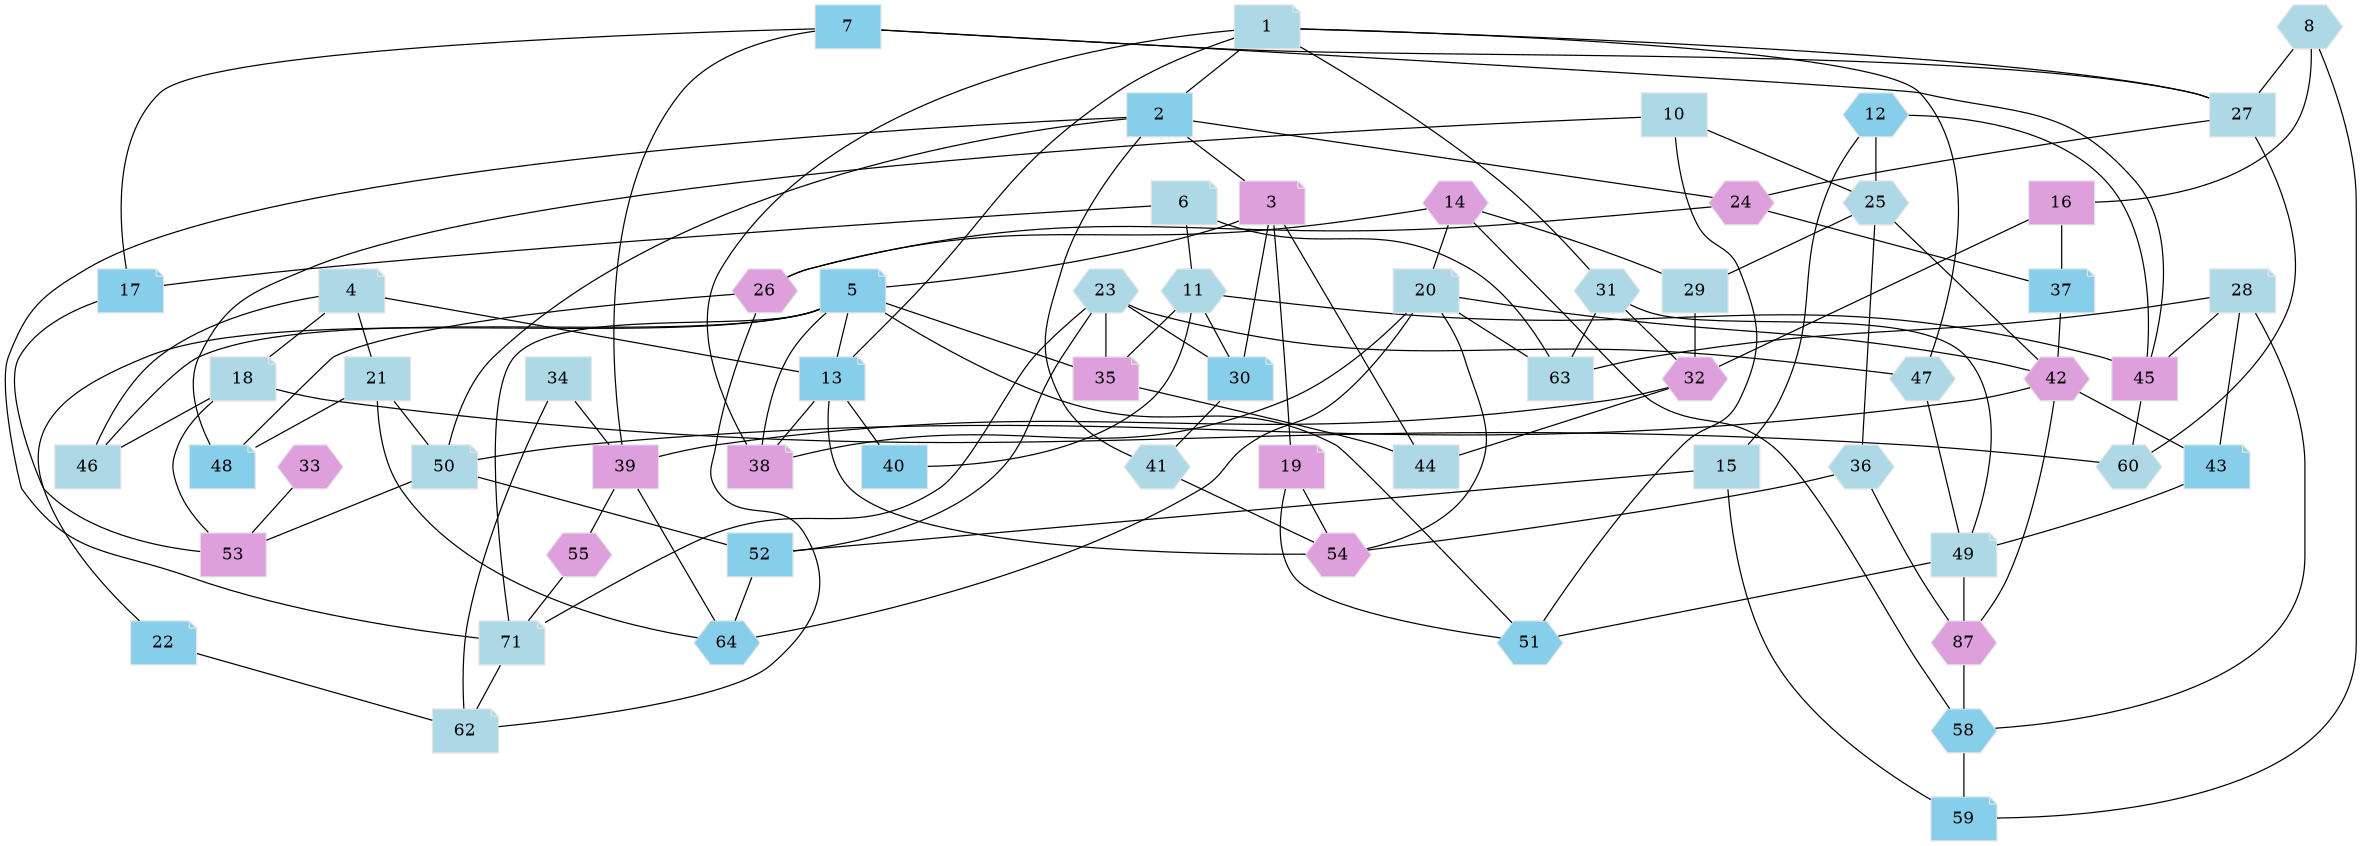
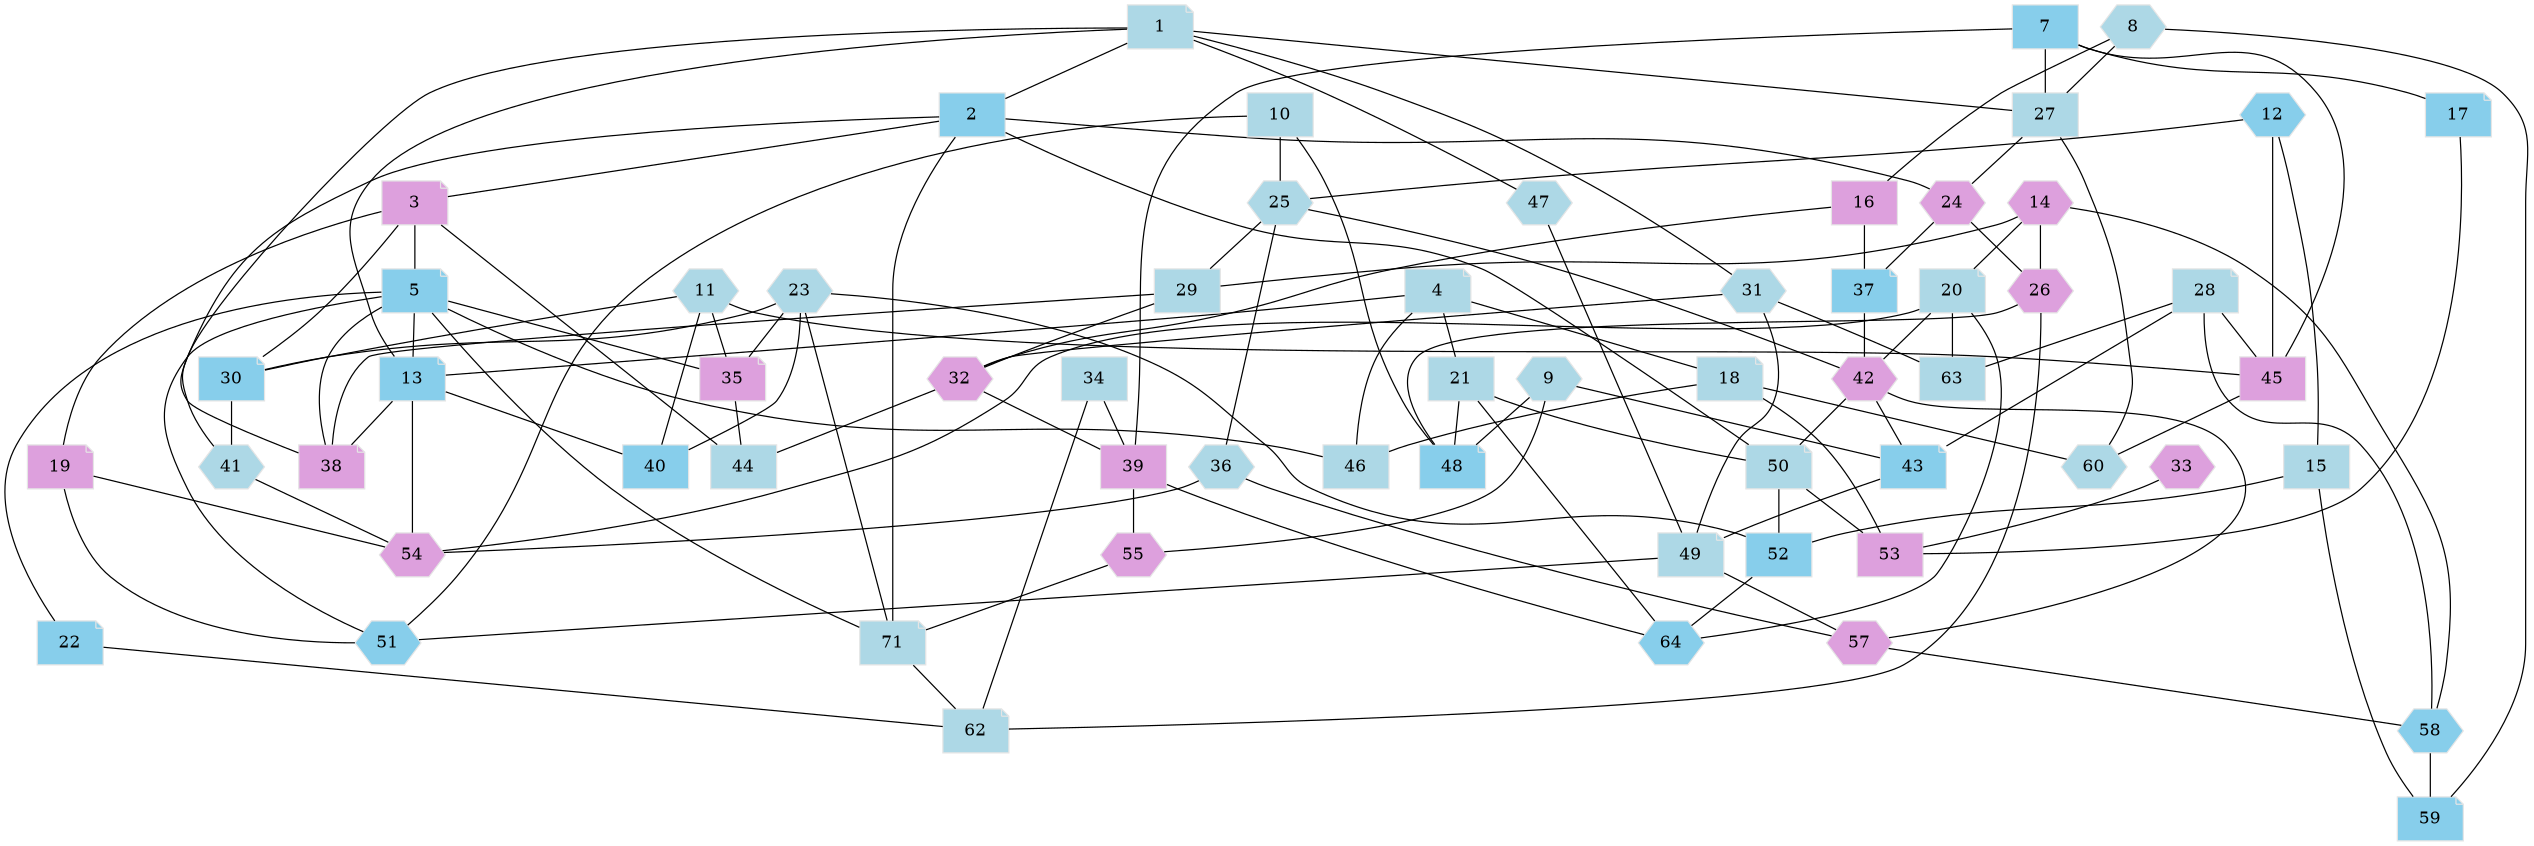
node "6": removed
edge "23" -- "47": now "23" -- "40"
node "9": added
edge "20" -- "38": now "29" -- "38"
node "87": label "87" -> "57"
